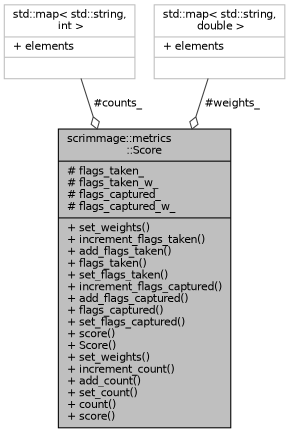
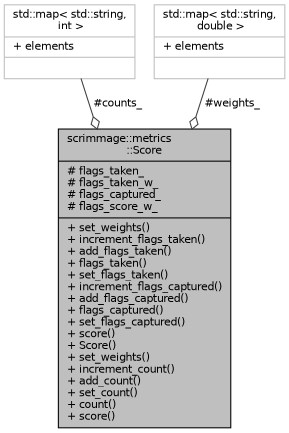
node "scrimmage::metrics": text "# flags_captured_w_" -> "# flags_score_w_"
